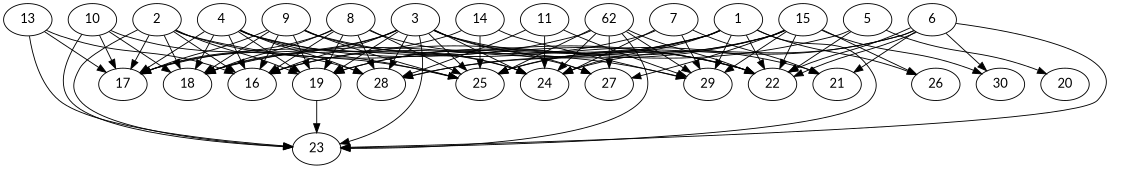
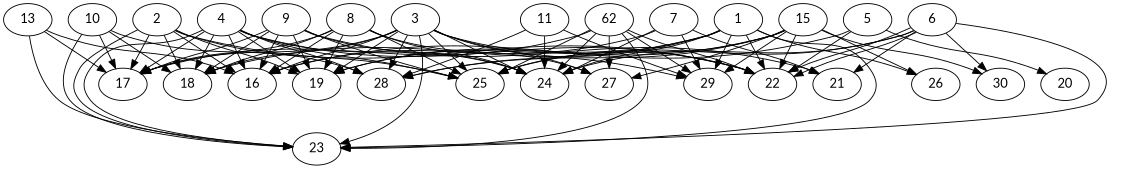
node "14": removed
edge "8" -> "28": now "8" -> "24"
edge "19" -> "23": now "4" -> "23"
